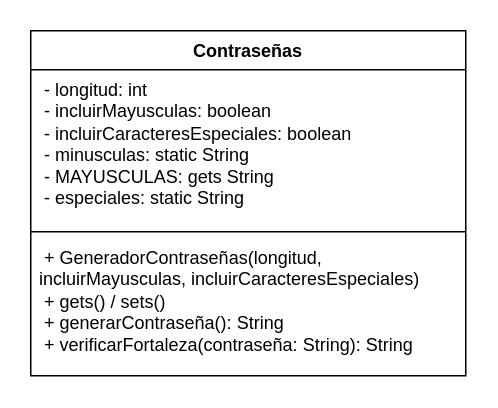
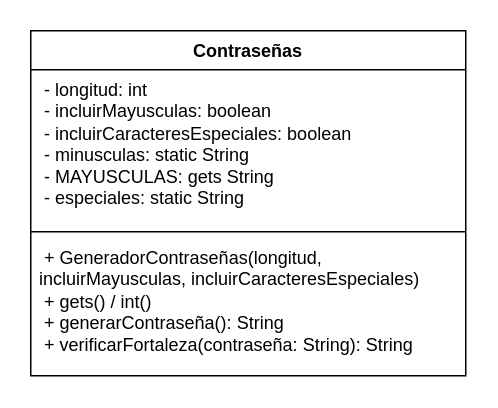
node "+ GeneradorContraseñas(longitud, incluirMayusculas, incluirCaracteresEspeciales) + gets() / sets() + generarContraseña(): String + verificarFortaleza(contraseña: String): String": label "+ GeneradorContraseñas(longitud, incluirMayusculas, incluirCaracteresEspeciales) + gets() / sets() + generarContraseña(): String + verificarFortaleza(contraseña: String): String" -> "+ GeneradorContraseñas(longitud, incluirMayusculas, incluirCaracteresEspeciales) + gets() / int() + generarContraseña(): String + verificarFortaleza(contraseña: String): String"
